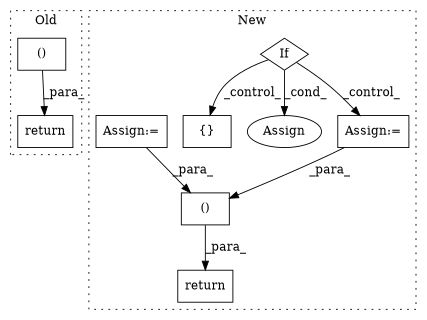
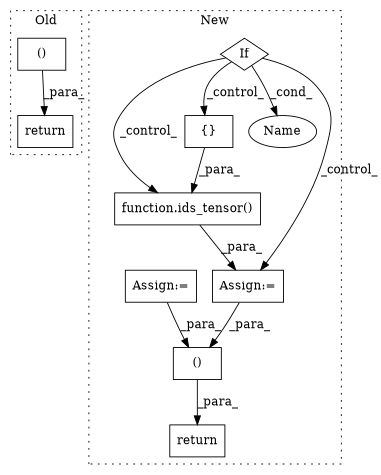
node "Assign": label "Assign" -> "Name"
node "function.ids_tensor()": added
